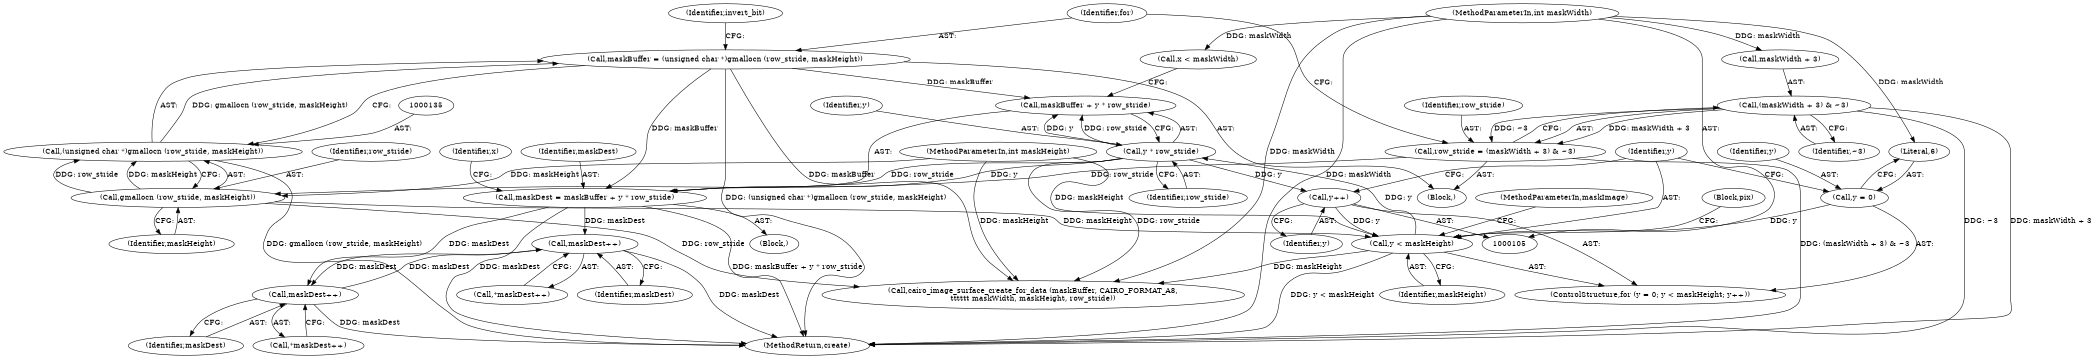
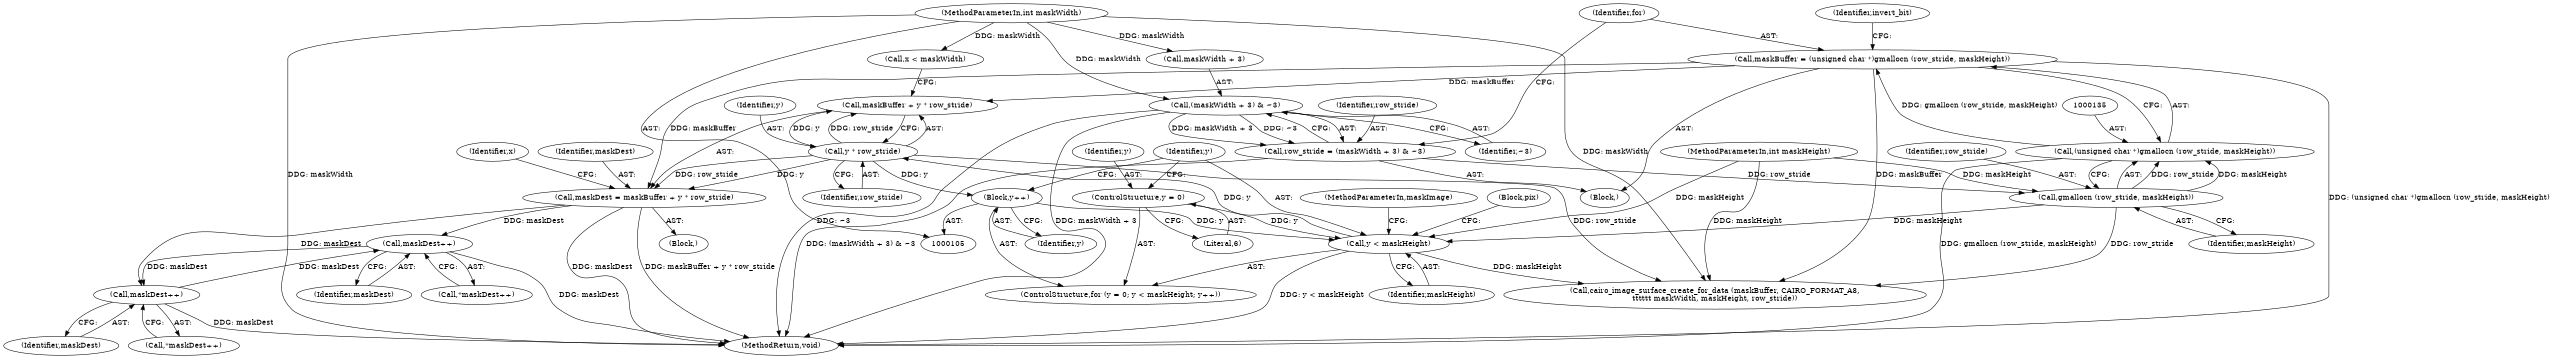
edge "(MethodParameterIn,int maskWidth)" -> "(Literal,6)": now "(MethodParameterIn,int maskWidth)" -> "(Call,(maskWidth + 3) & ~3)"
node "(Call,y++)": label "(Call,y++)" -> "(Block,y++)"
node "(Call,y = 0)": label "(Call,y = 0)" -> "(ControlStructure,y = 0)"
node "(MethodReturn,create)": label "(MethodReturn,create)" -> "(MethodReturn,void)"
